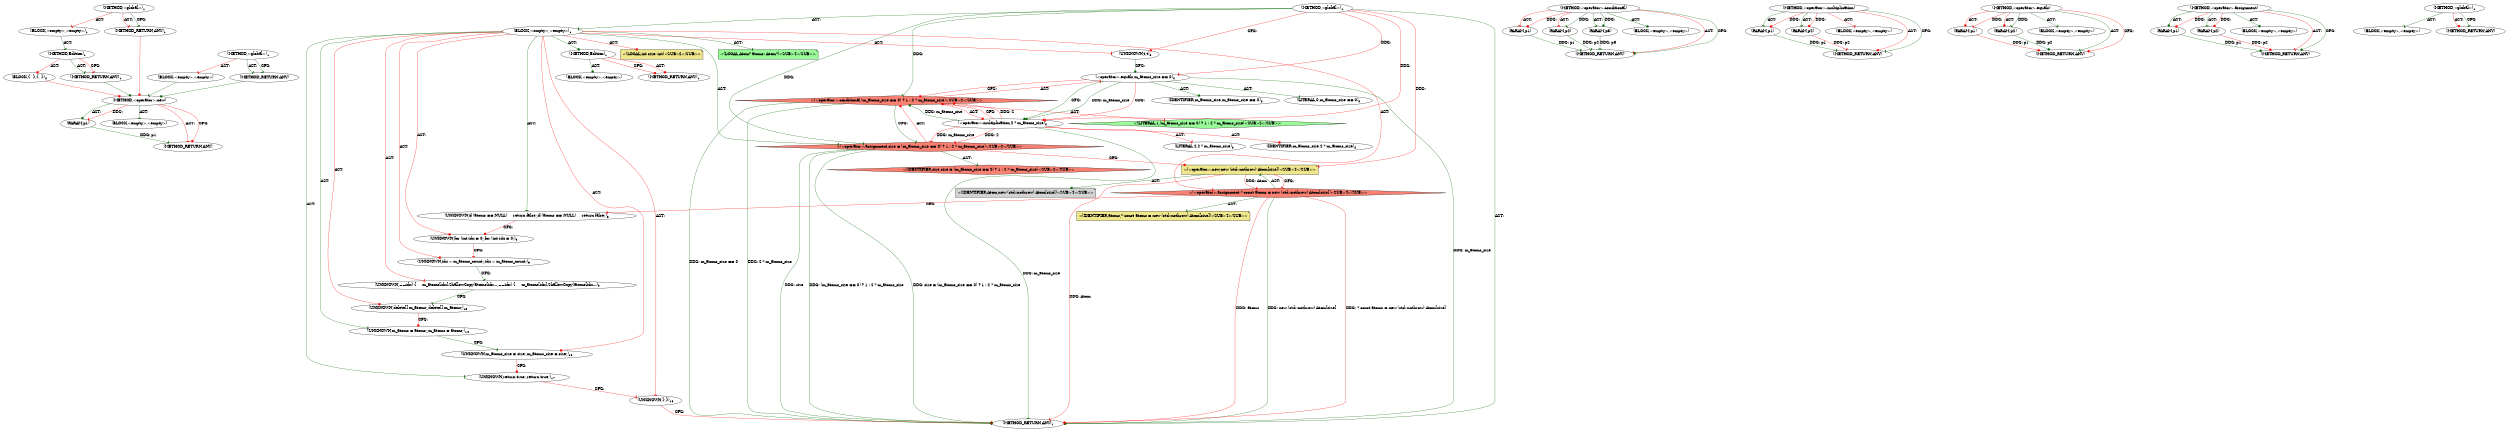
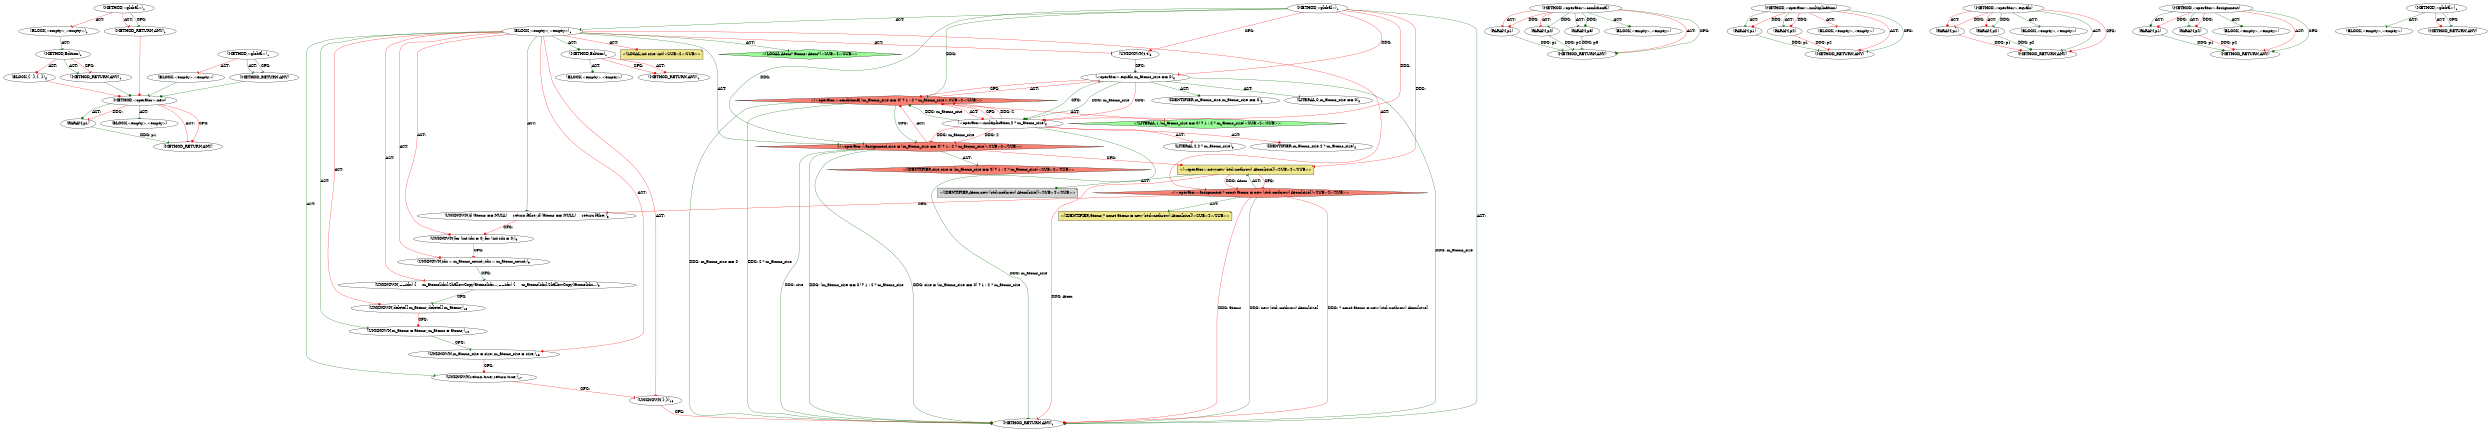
node "<(LOCAL,Atom* atoms: Atom*)<SUB>4</SUB>>": shape note -> diamond
